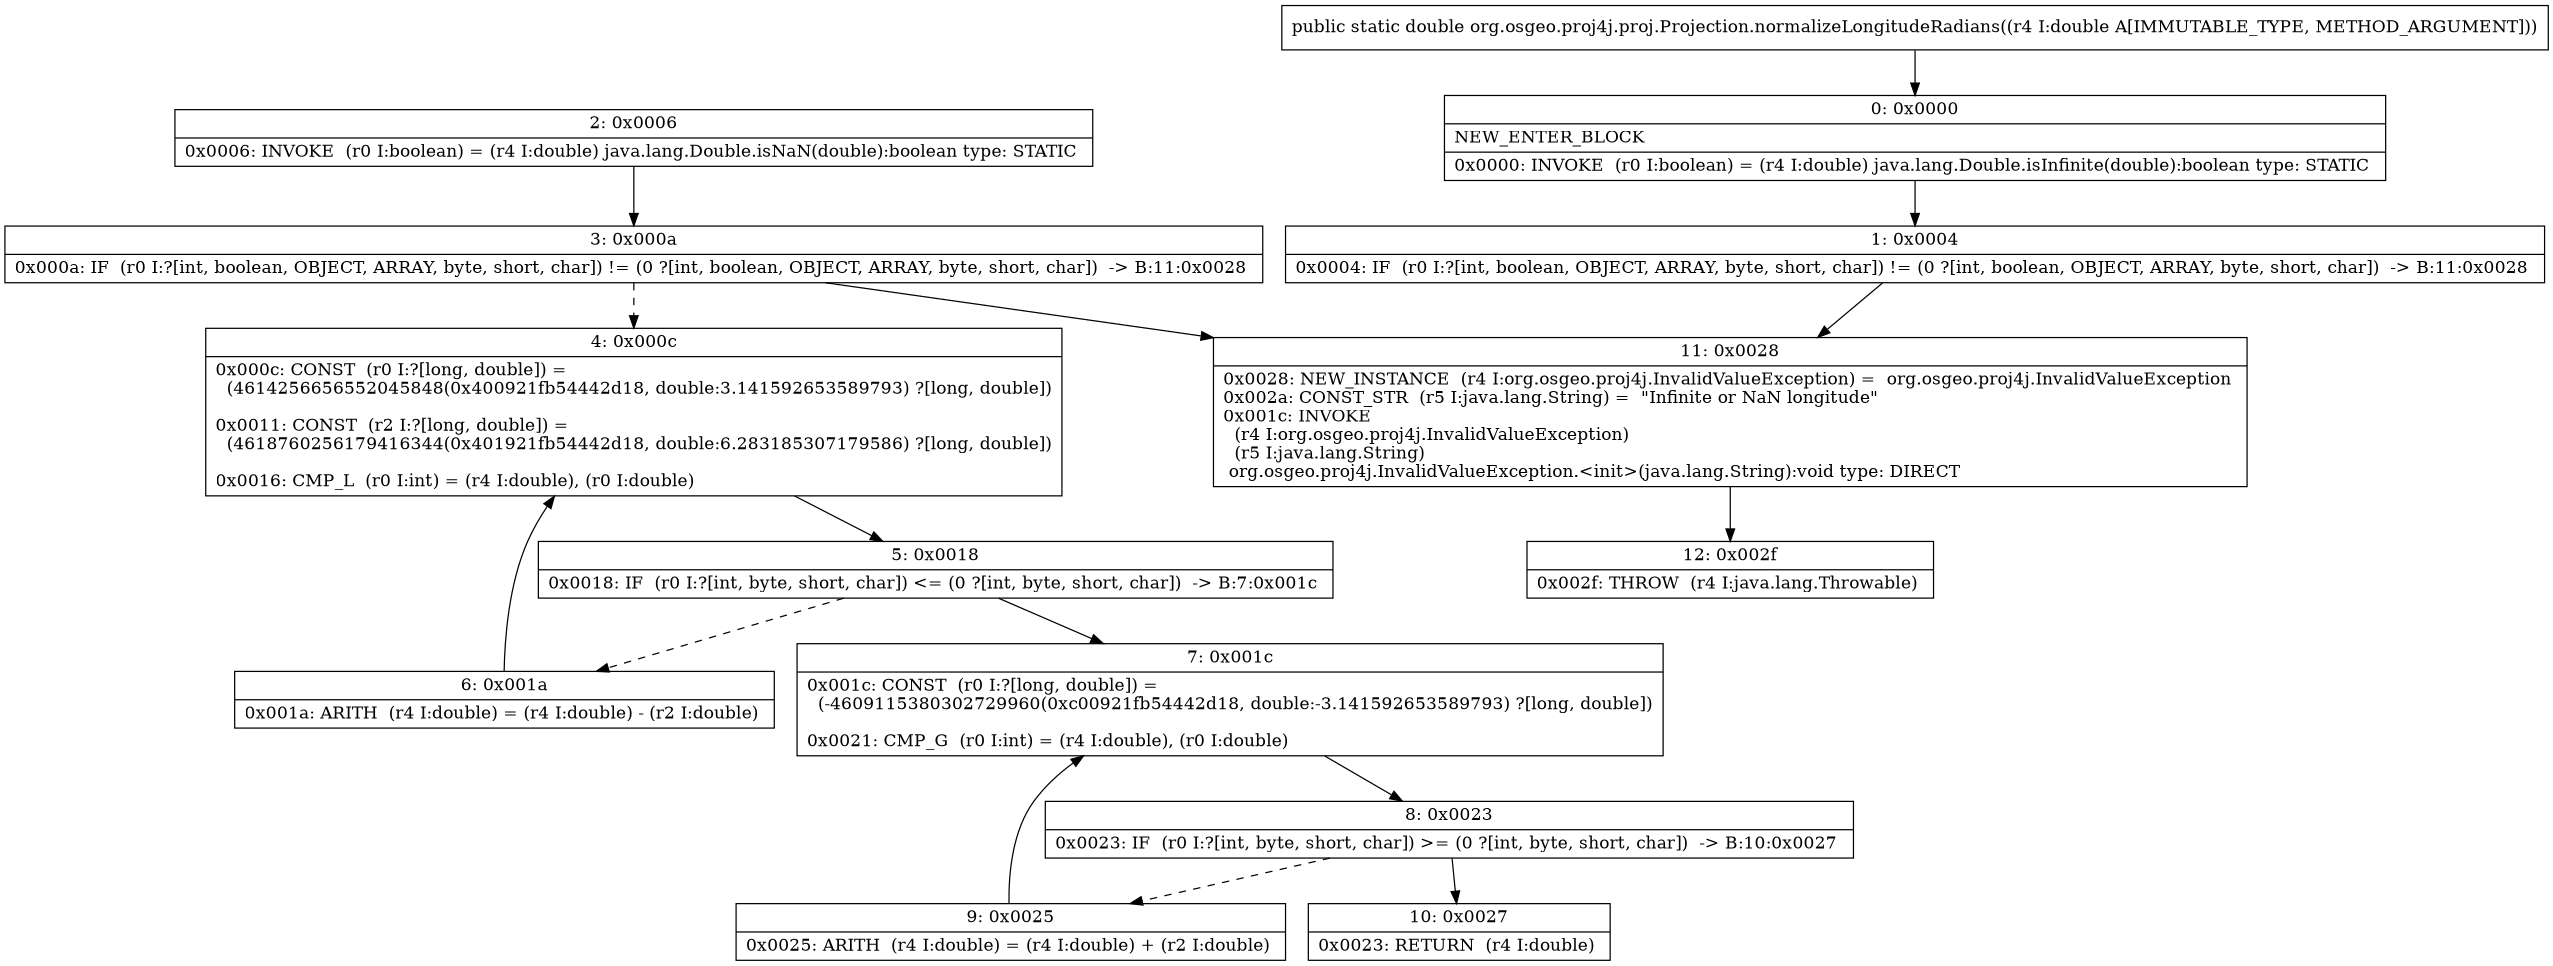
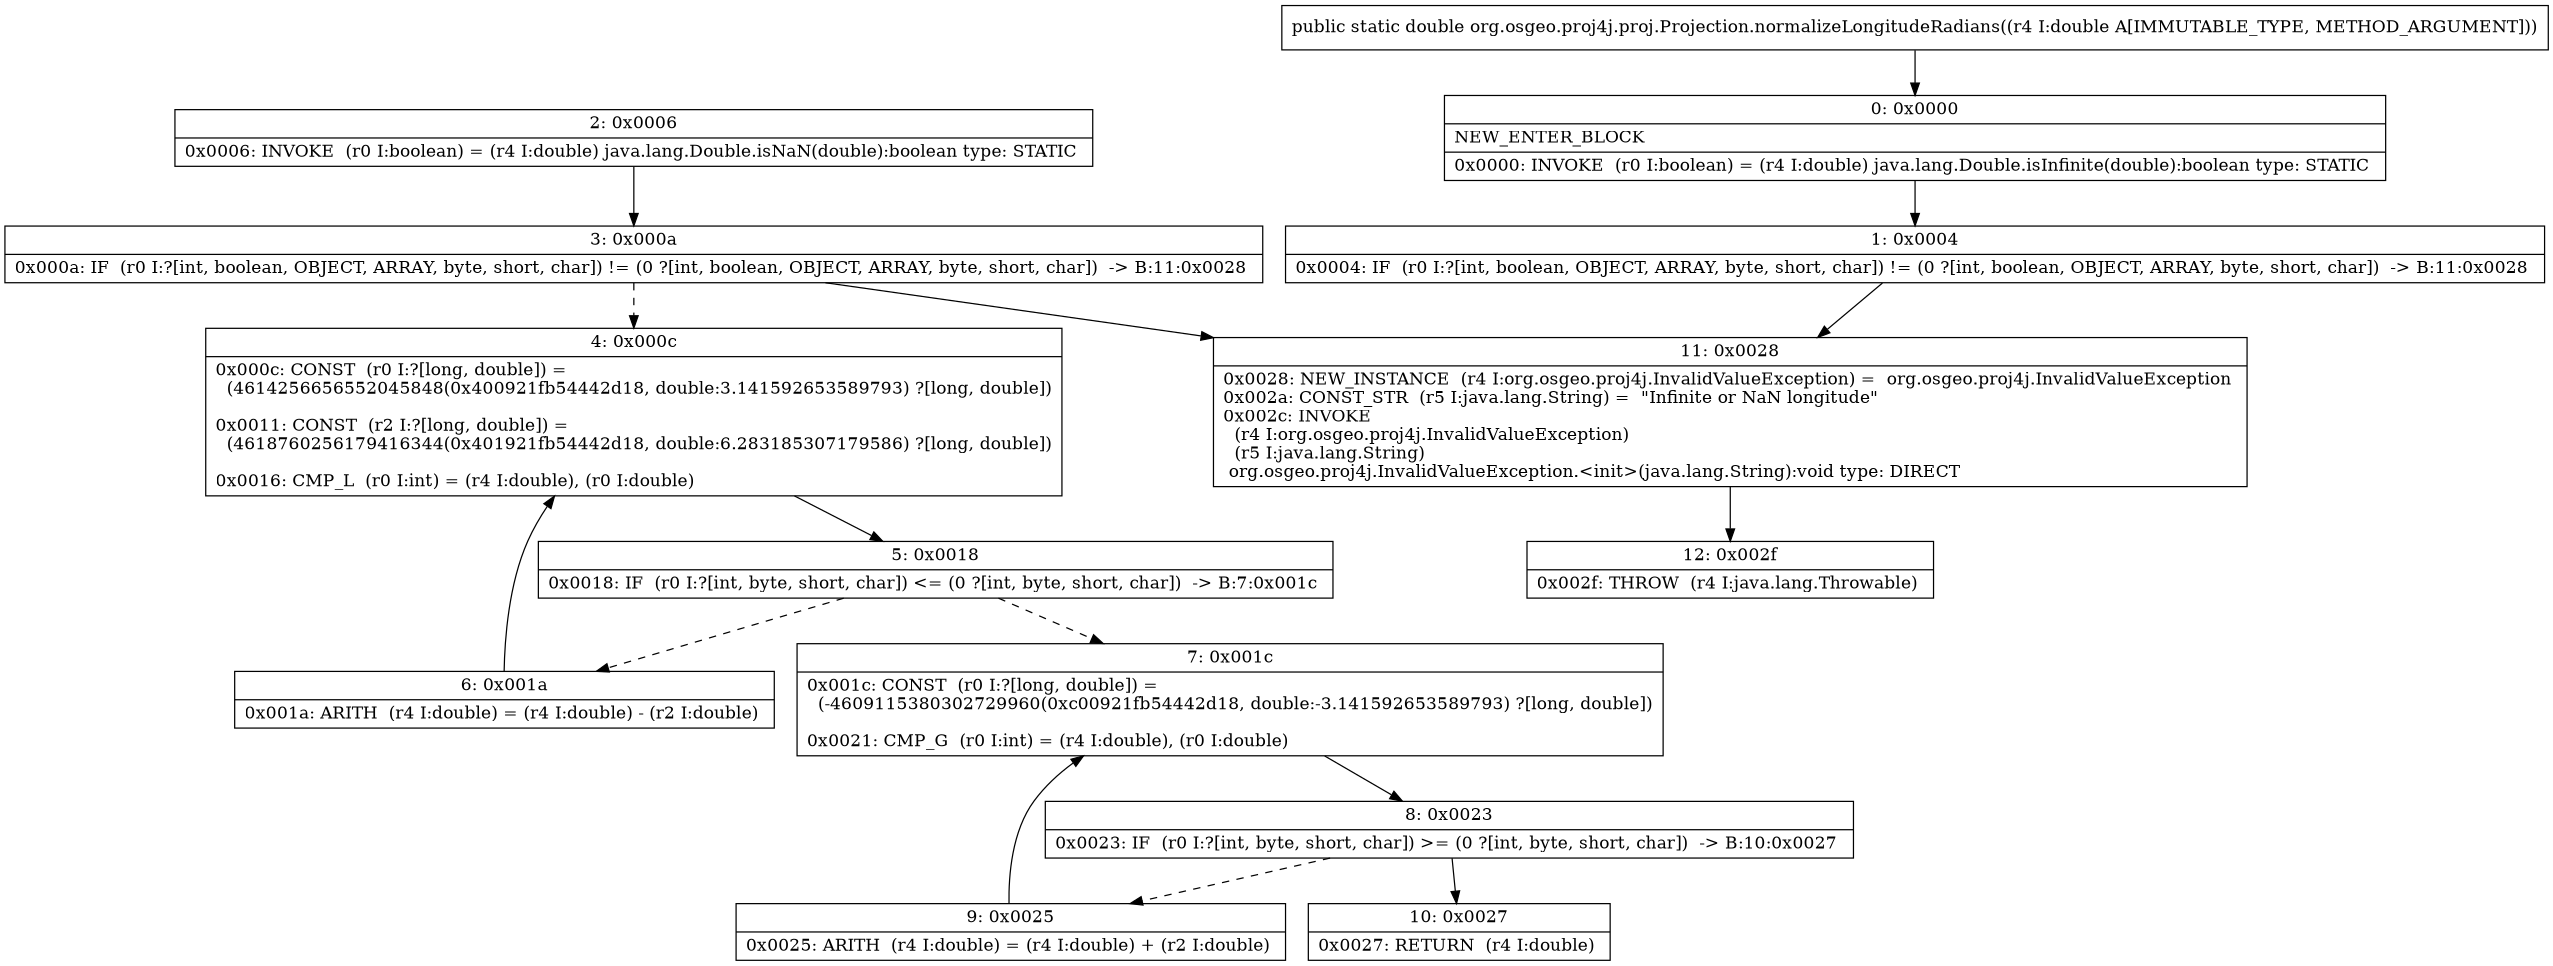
node "11: 0x0028": text "0x001c: INVOKE" -> "0x002c: INVOKE"
edge "5: 0x0018" -> "7: 0x001c": style solid -> dashed
node "10: 0x0027": text "0x0023: RETURN  (r4 I:double)" -> "0x0027: RETURN  (r4 I:double)"
